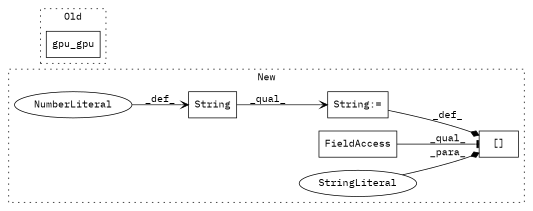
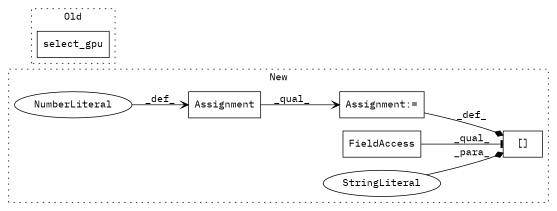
node "gpu_gpu": label "gpu_gpu" -> "select_gpu"
node "String": label "String" -> "Assignment"
node "String:=": label "String:=" -> "Assignment:="
